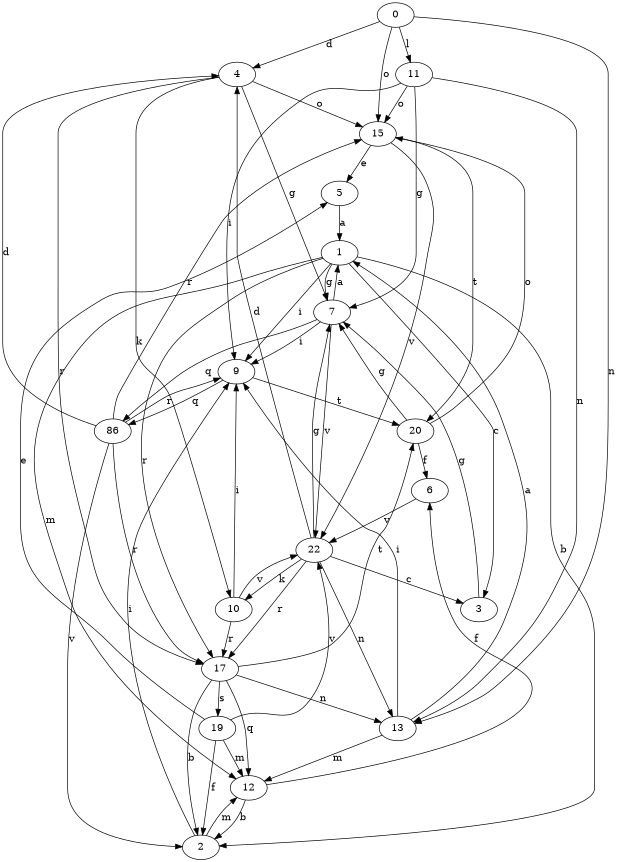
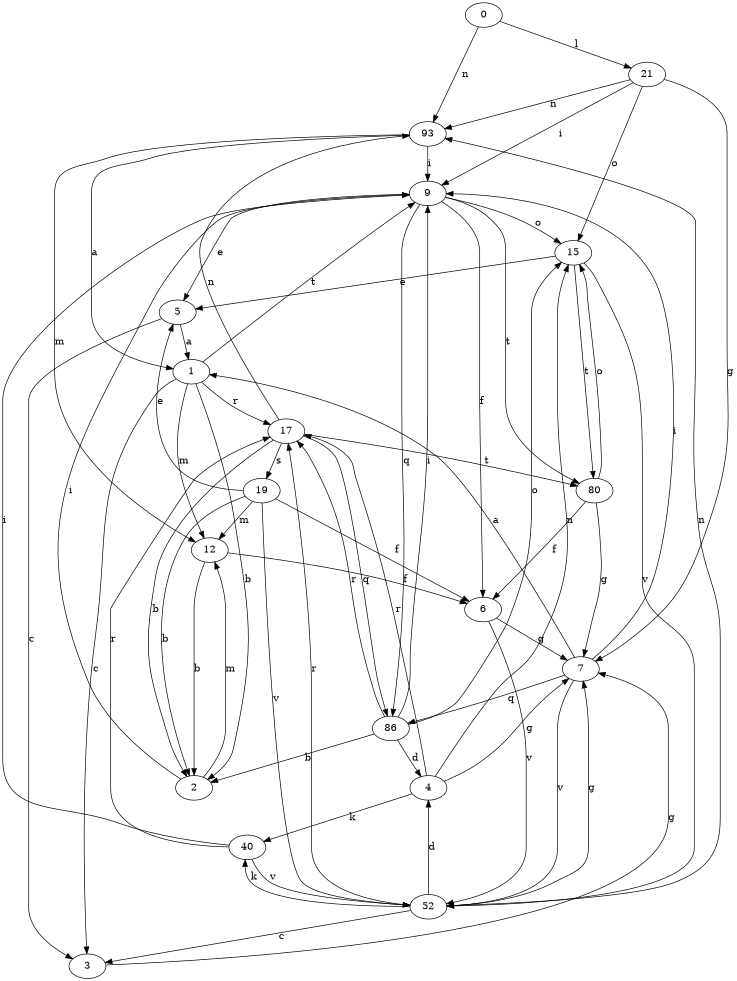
edge "0" -> "4": removed, label "d"
edge "0" -> "15": now "9" -> "15"
node "11": label "11" -> "21"
edge "4" -> "15": label "o" -> "n"
edge "9" -> "5": added, label "e"
edge "1" -> "7": now "6" -> "7"
edge "86" -> "15": label "r" -> "o"
edge "1" -> "9": label "i" -> "t"
edge "9" -> "6": added, label "f"
edge "86" -> "9": label "r" -> "i"
node "20": label "20" -> "80"
edge "19" -> "6": added, label "f"
node "22": label "22" -> "52"
edge "5" -> "3": added, label "c"
node "10": label "10" -> "40"
edge "86" -> "2": label "v" -> "b"
edge "17" -> "12": now "17" -> "86"
node "13": label "13" -> "93"
edge "19" -> "2": label "f" -> "b"
